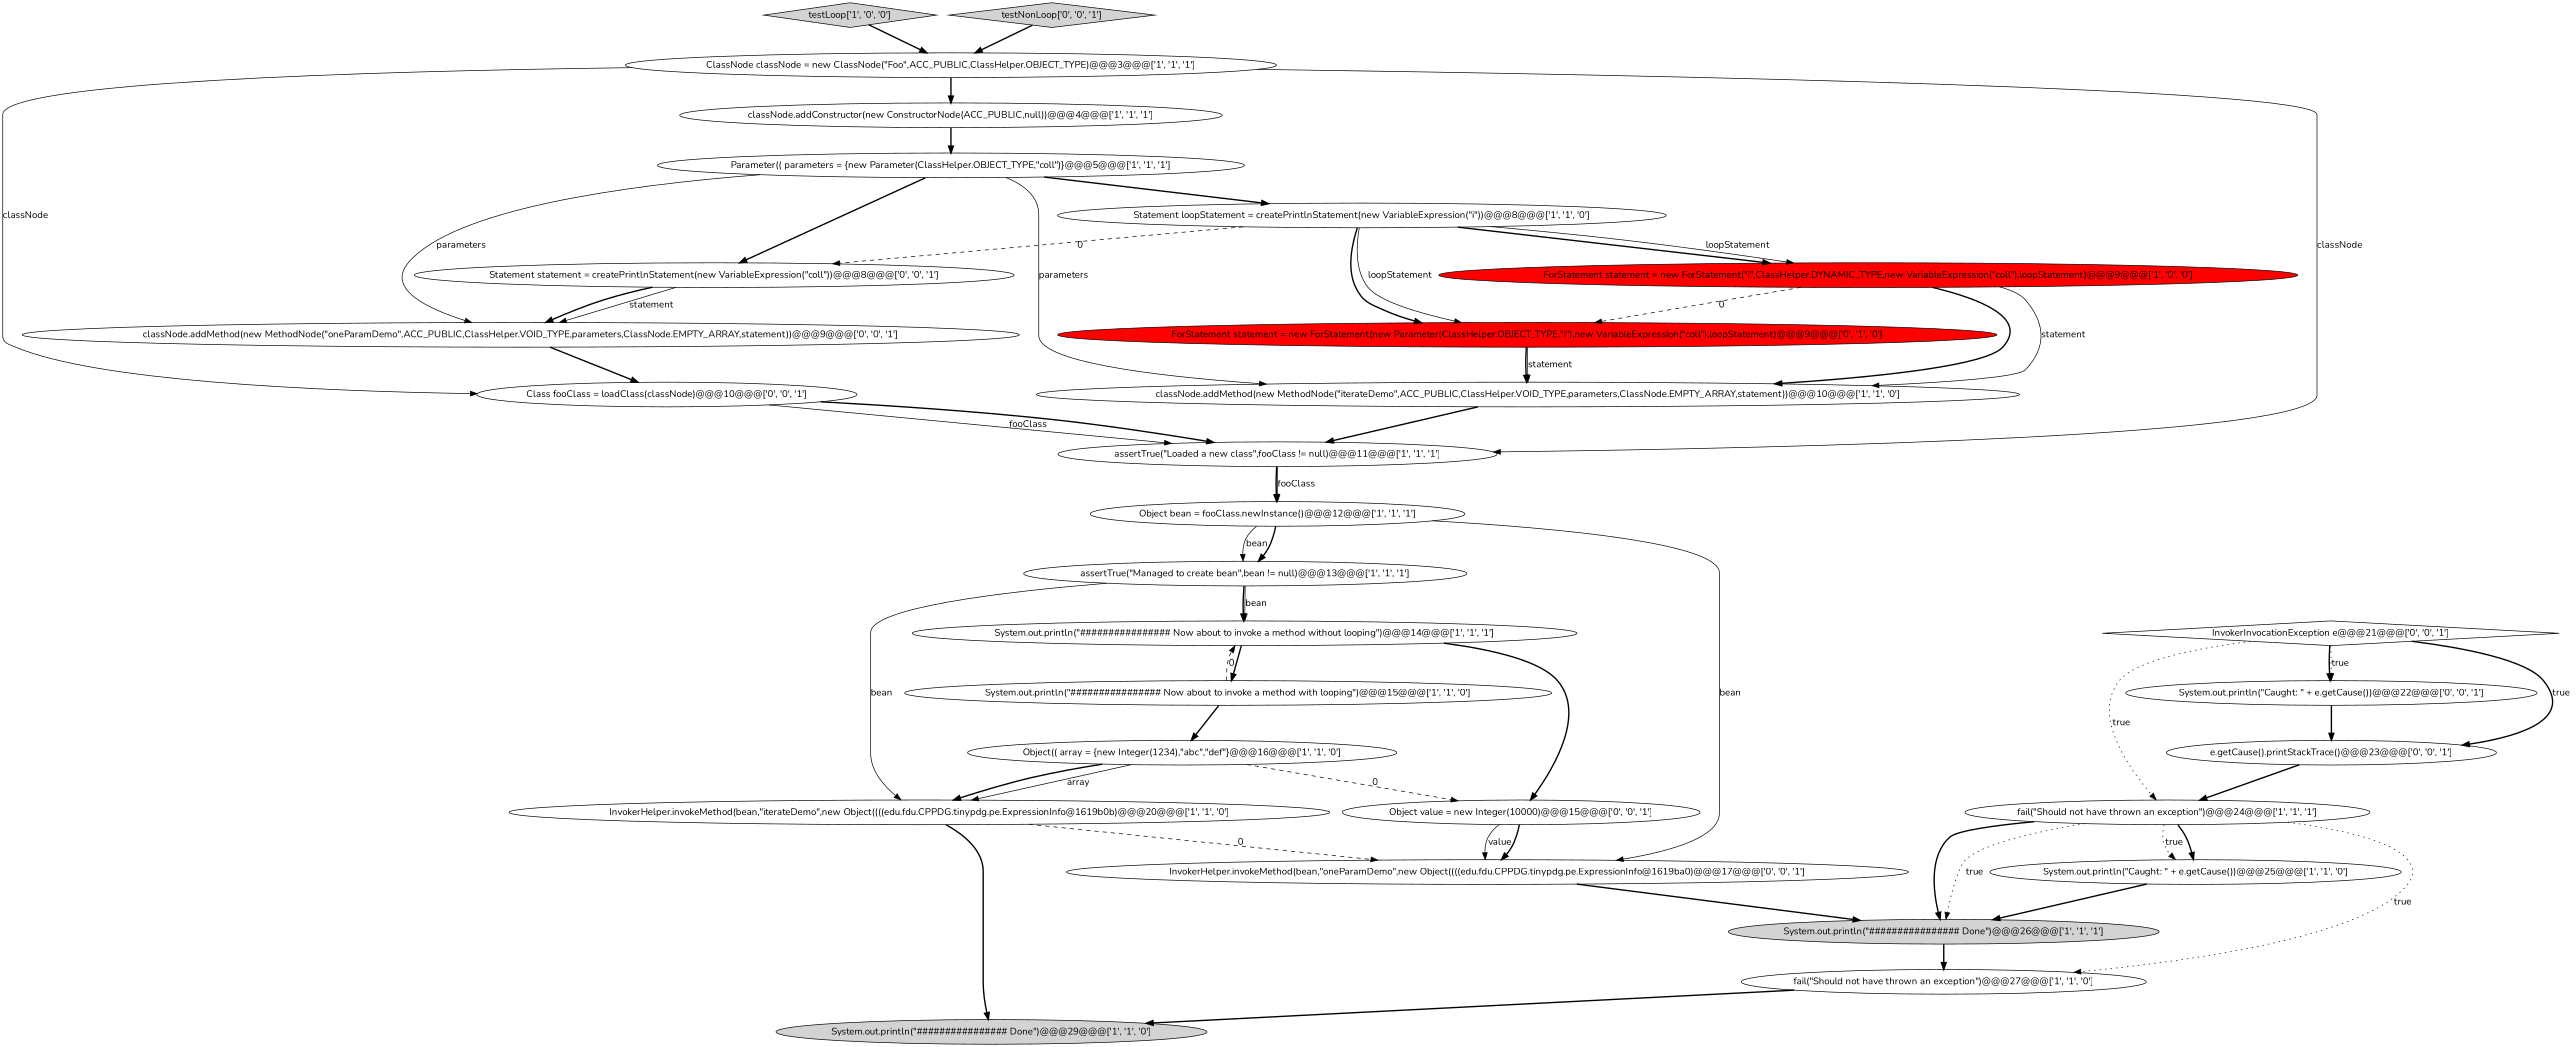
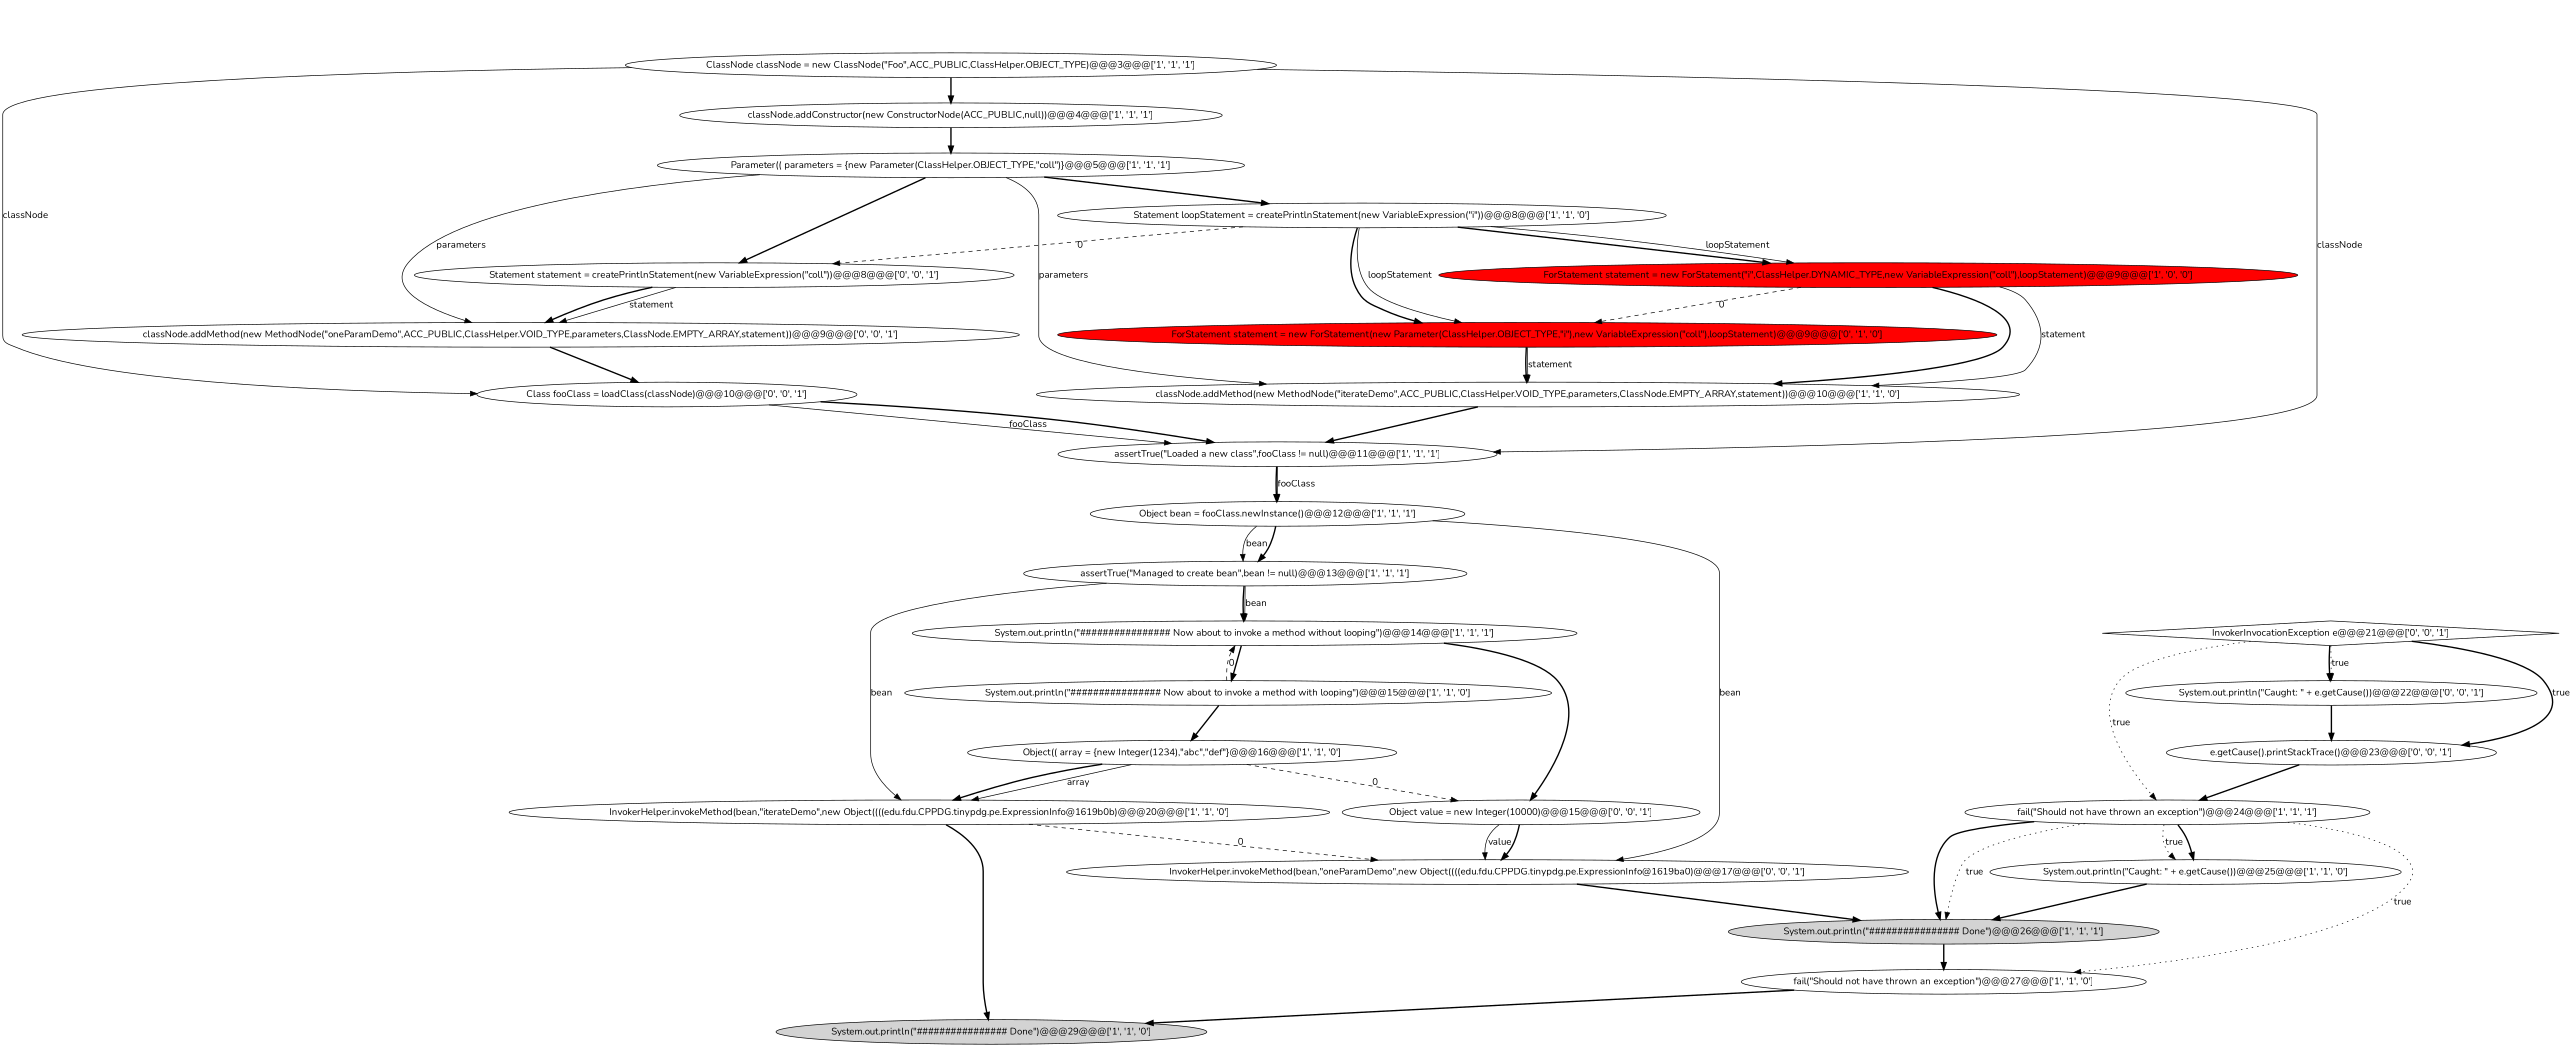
node "testLoop['1', '0', '0']": removed
node "testNonLoop['0', '0', '1']": removed
